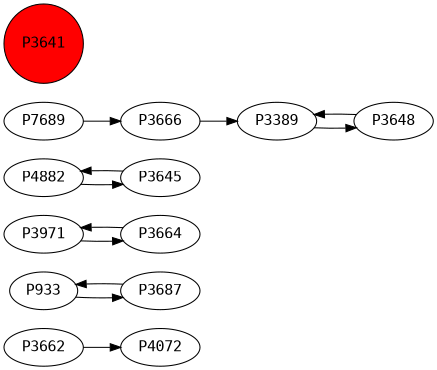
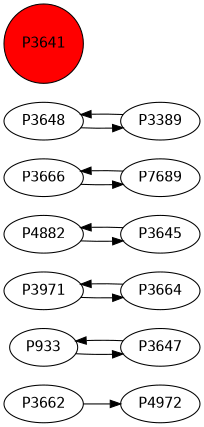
edge "P3666" -> "P3389": now "P3666" -> "P7689"
node "P3687": label "P3687" -> "P3647"
node "P4072": label "P4072" -> "P4972"
